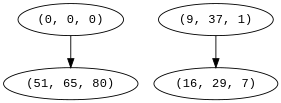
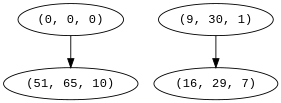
node "(9, 37, 1)": label "(9, 37, 1)" -> "(9, 30, 1)"
node "(51, 65, 80)": label "(51, 65, 80)" -> "(51, 65, 10)"
